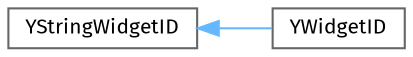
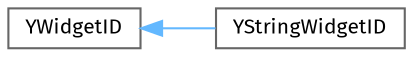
edge "YWidgetID" -> "YStringWidgetID": reversed
